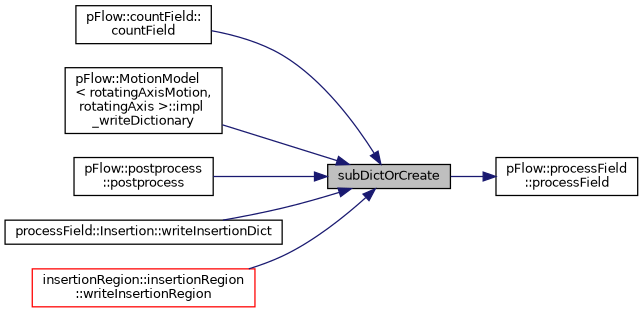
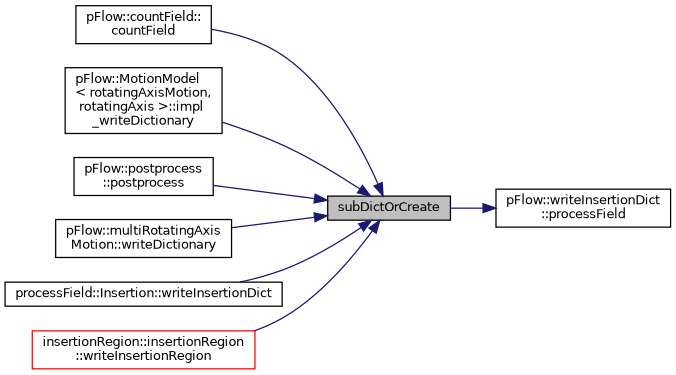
node "pFlow::processField ::processField": label "pFlow::processField ::processField" -> "pFlow::writeInsertionDict ::processField"
node "pFlow::multiRotatingAxis Motion::writeDictionary": added
